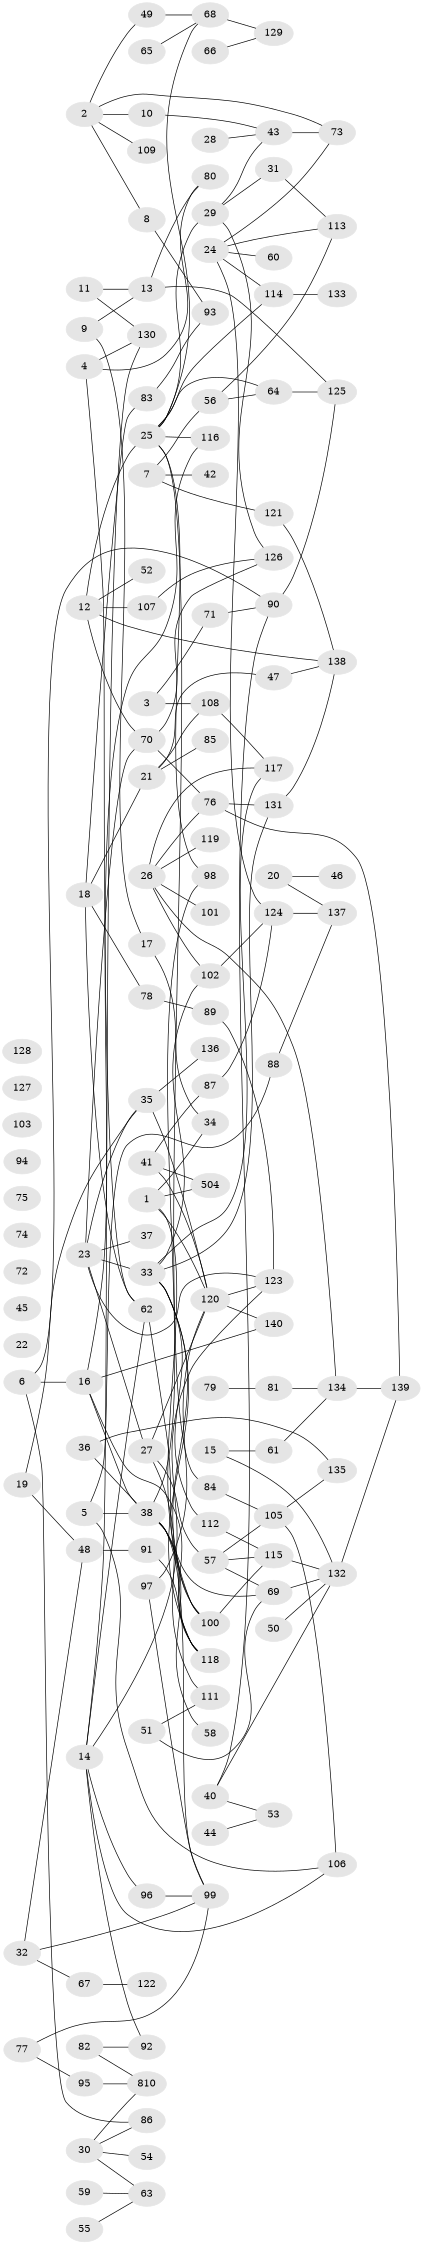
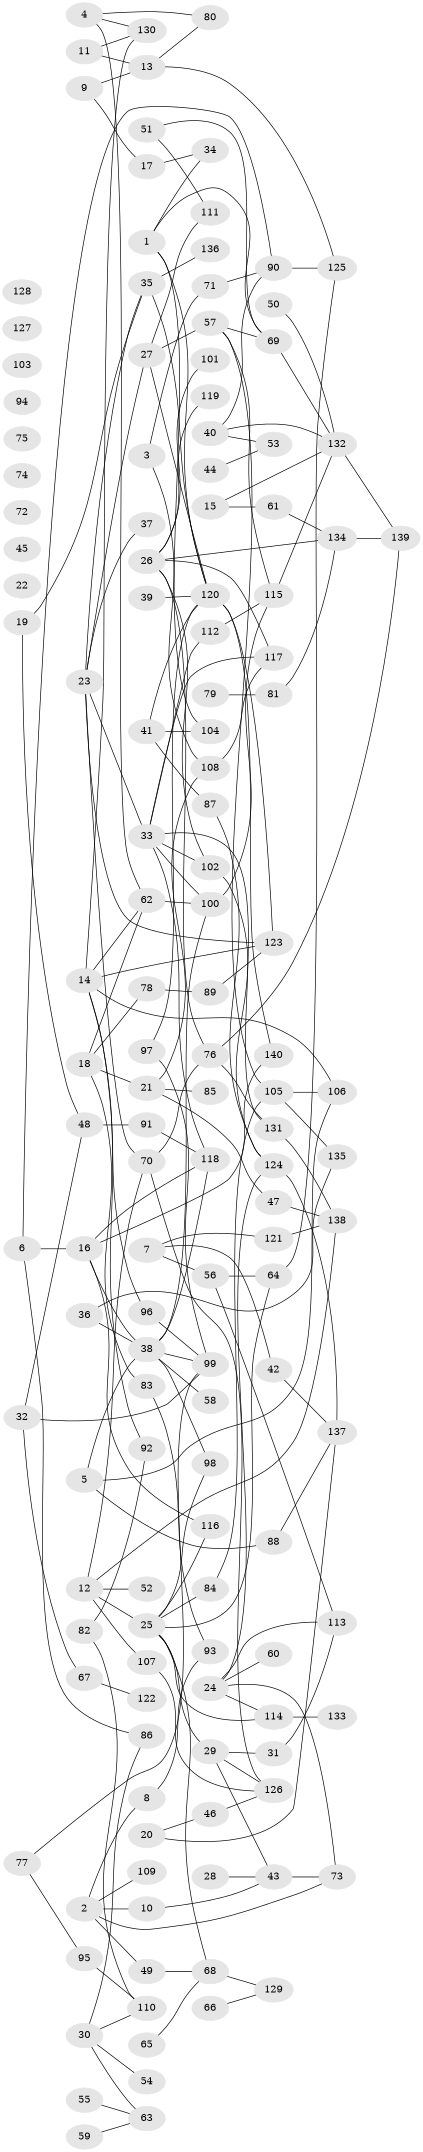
node "39": added
node "504": label "504" -> "104"
edge "42" -- "137": added
edge "126" -- "46": added
node "810": label "810" -> "110"
